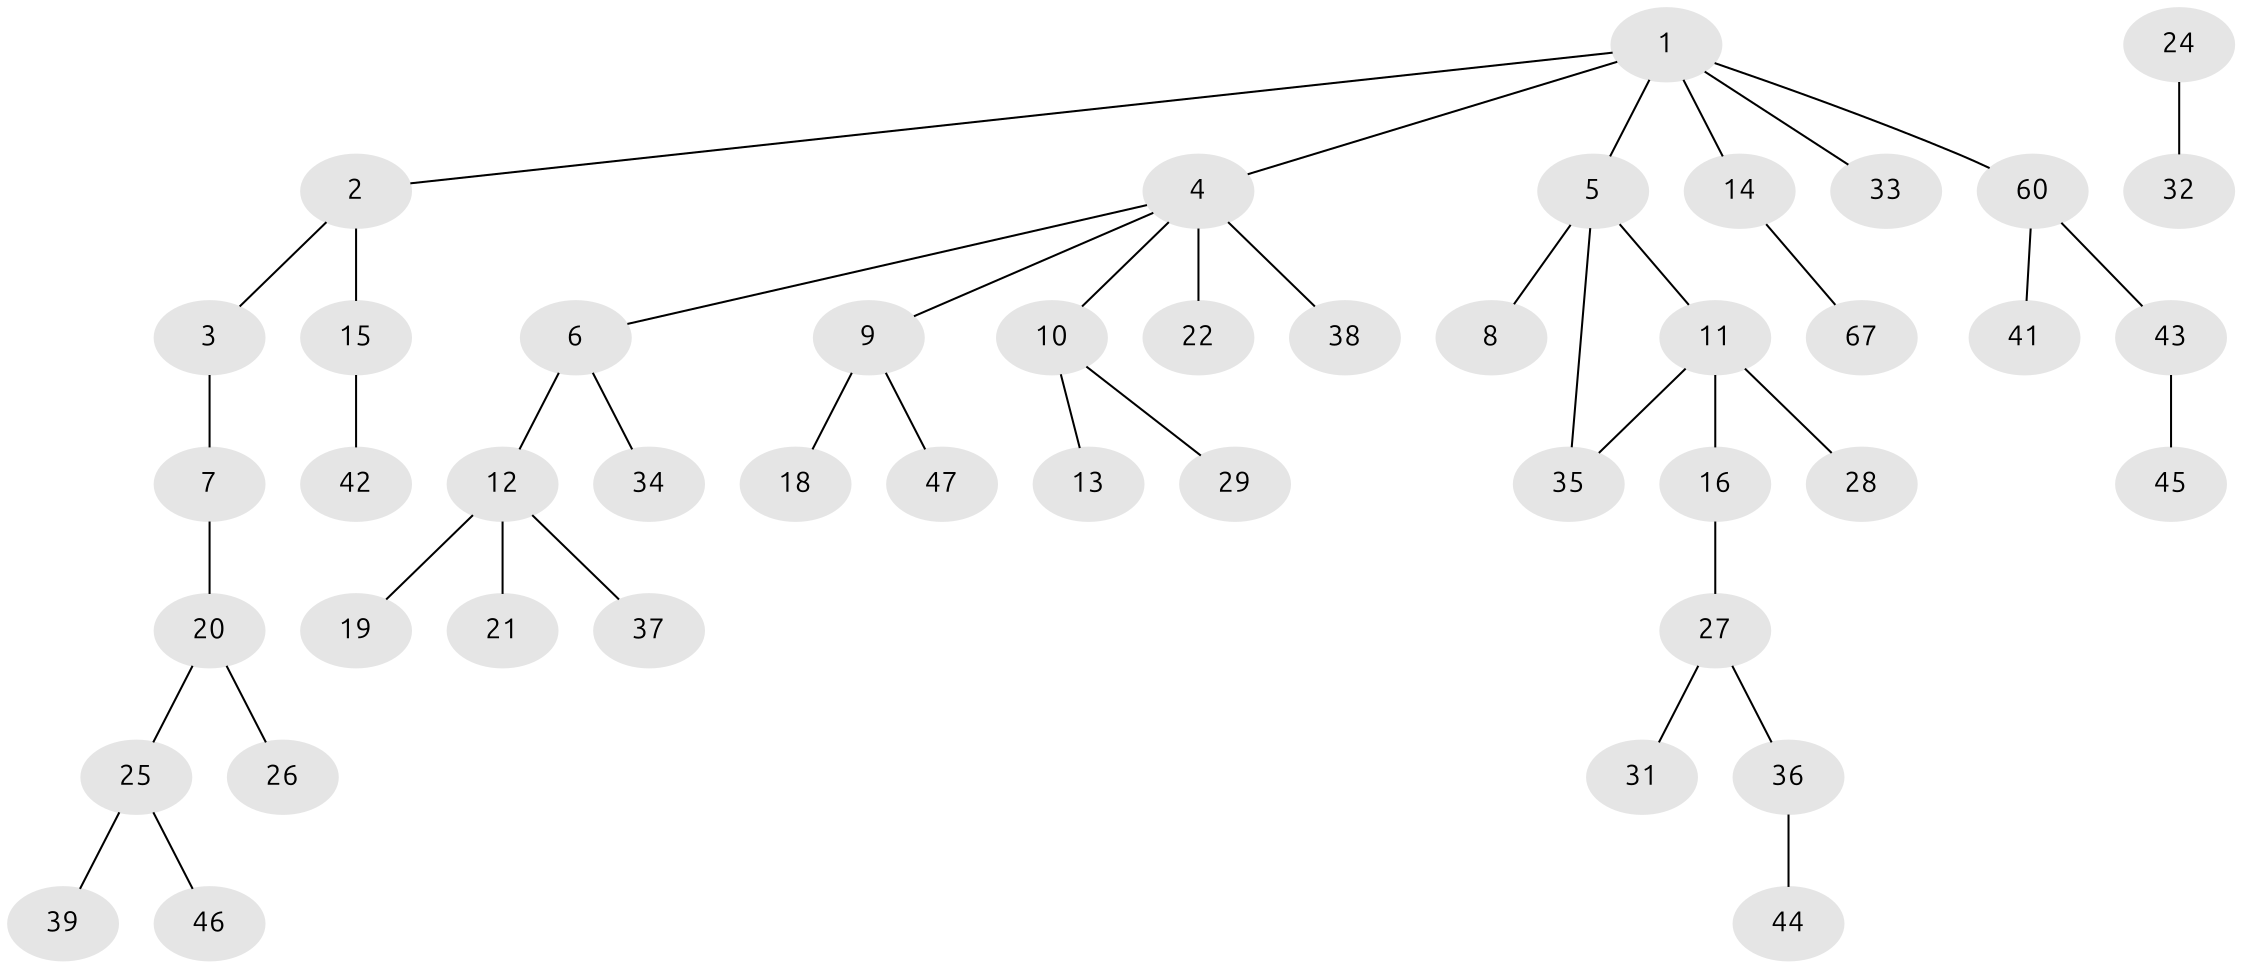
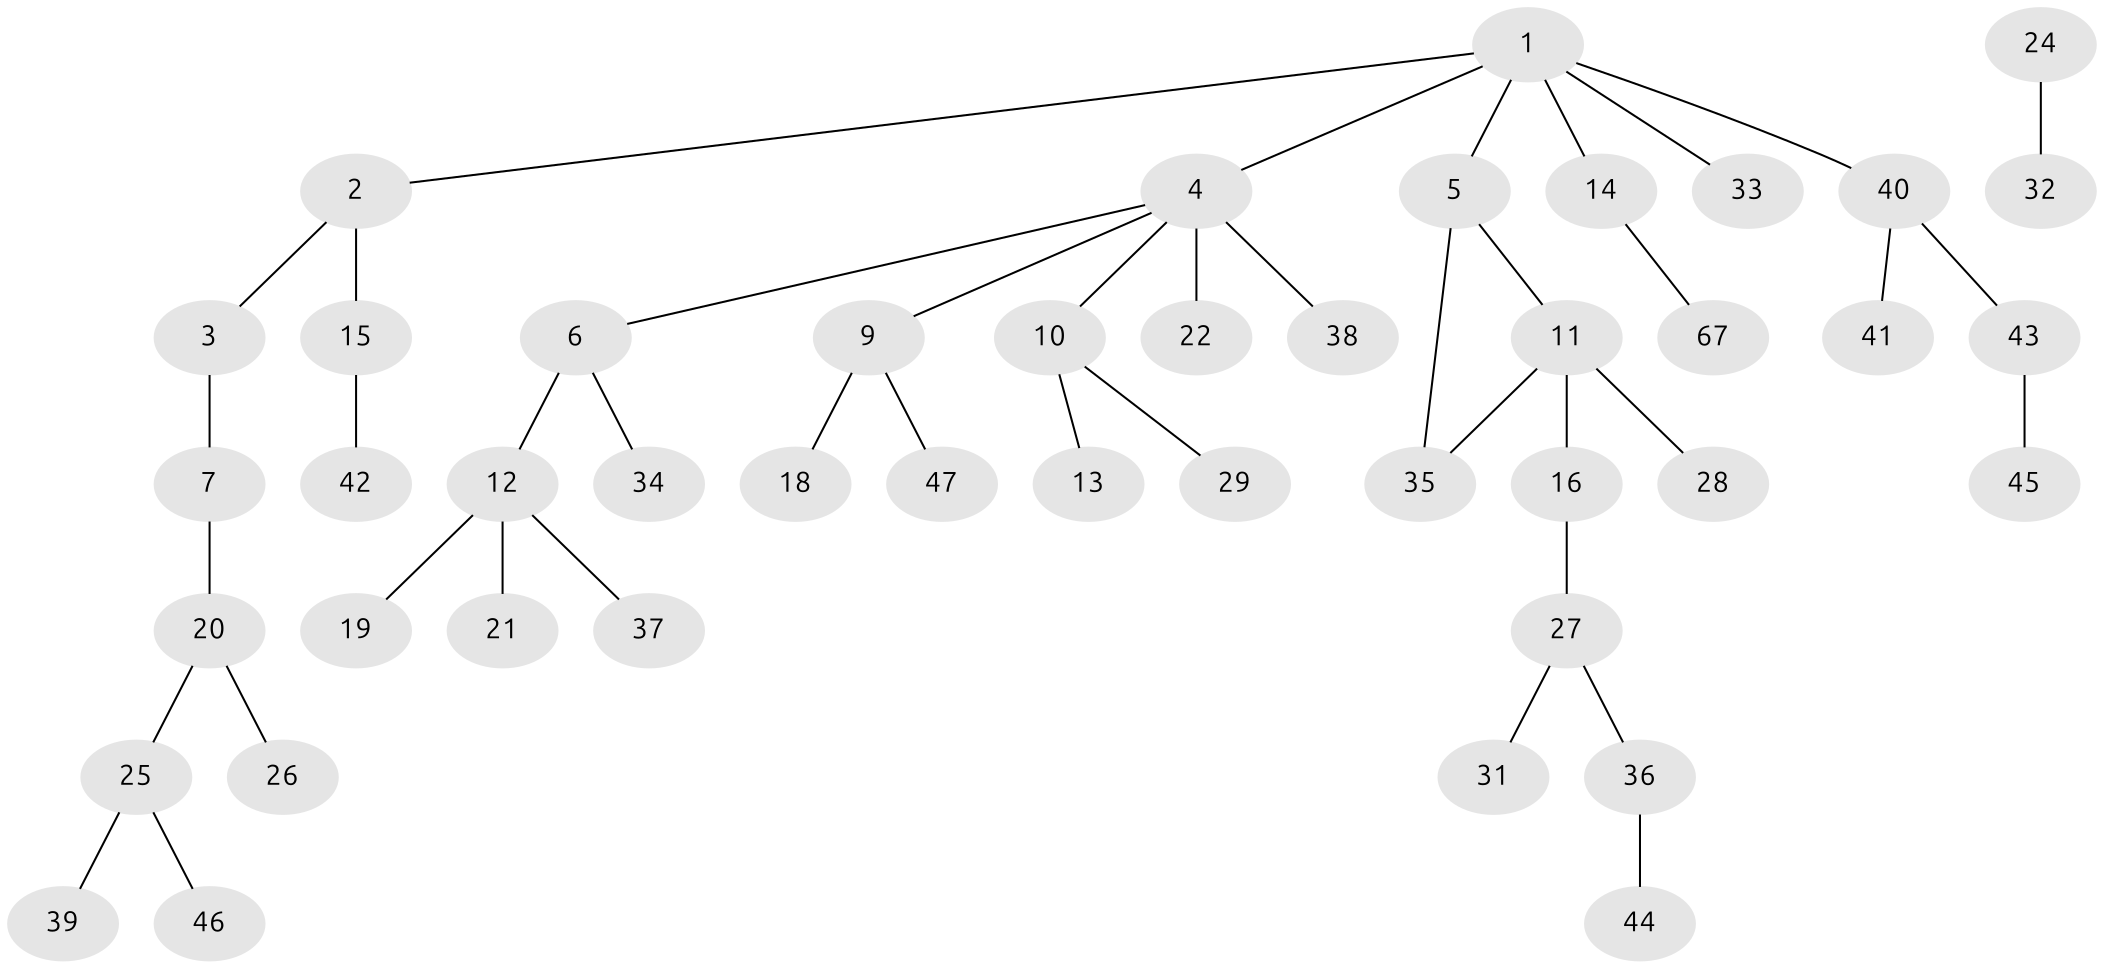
node "60": label "60" -> "40"
node "8": removed
